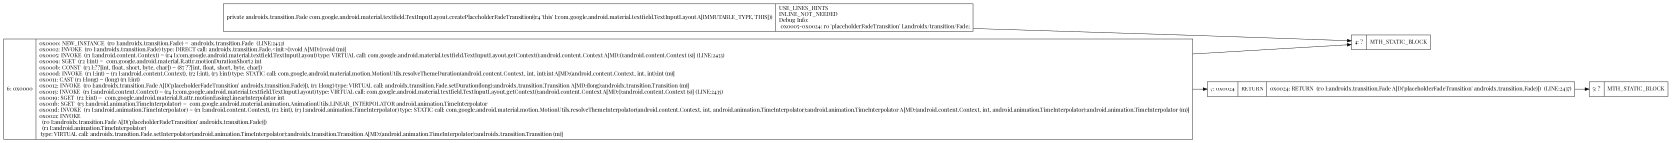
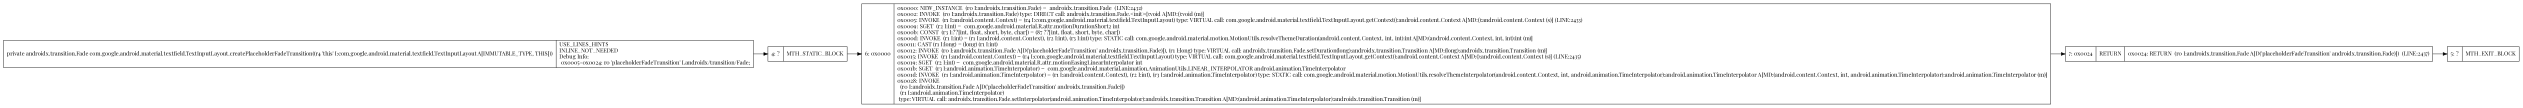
edge "6: 0x0000" -> "4: ?": reversed
node "5: ?": text "MTH_STATIC_BLOCK" -> "MTH_EXIT_BLOCK"
node "6: 0x0000": text "0x0021: INVOKE" -> "0x0028: INVOKE"
